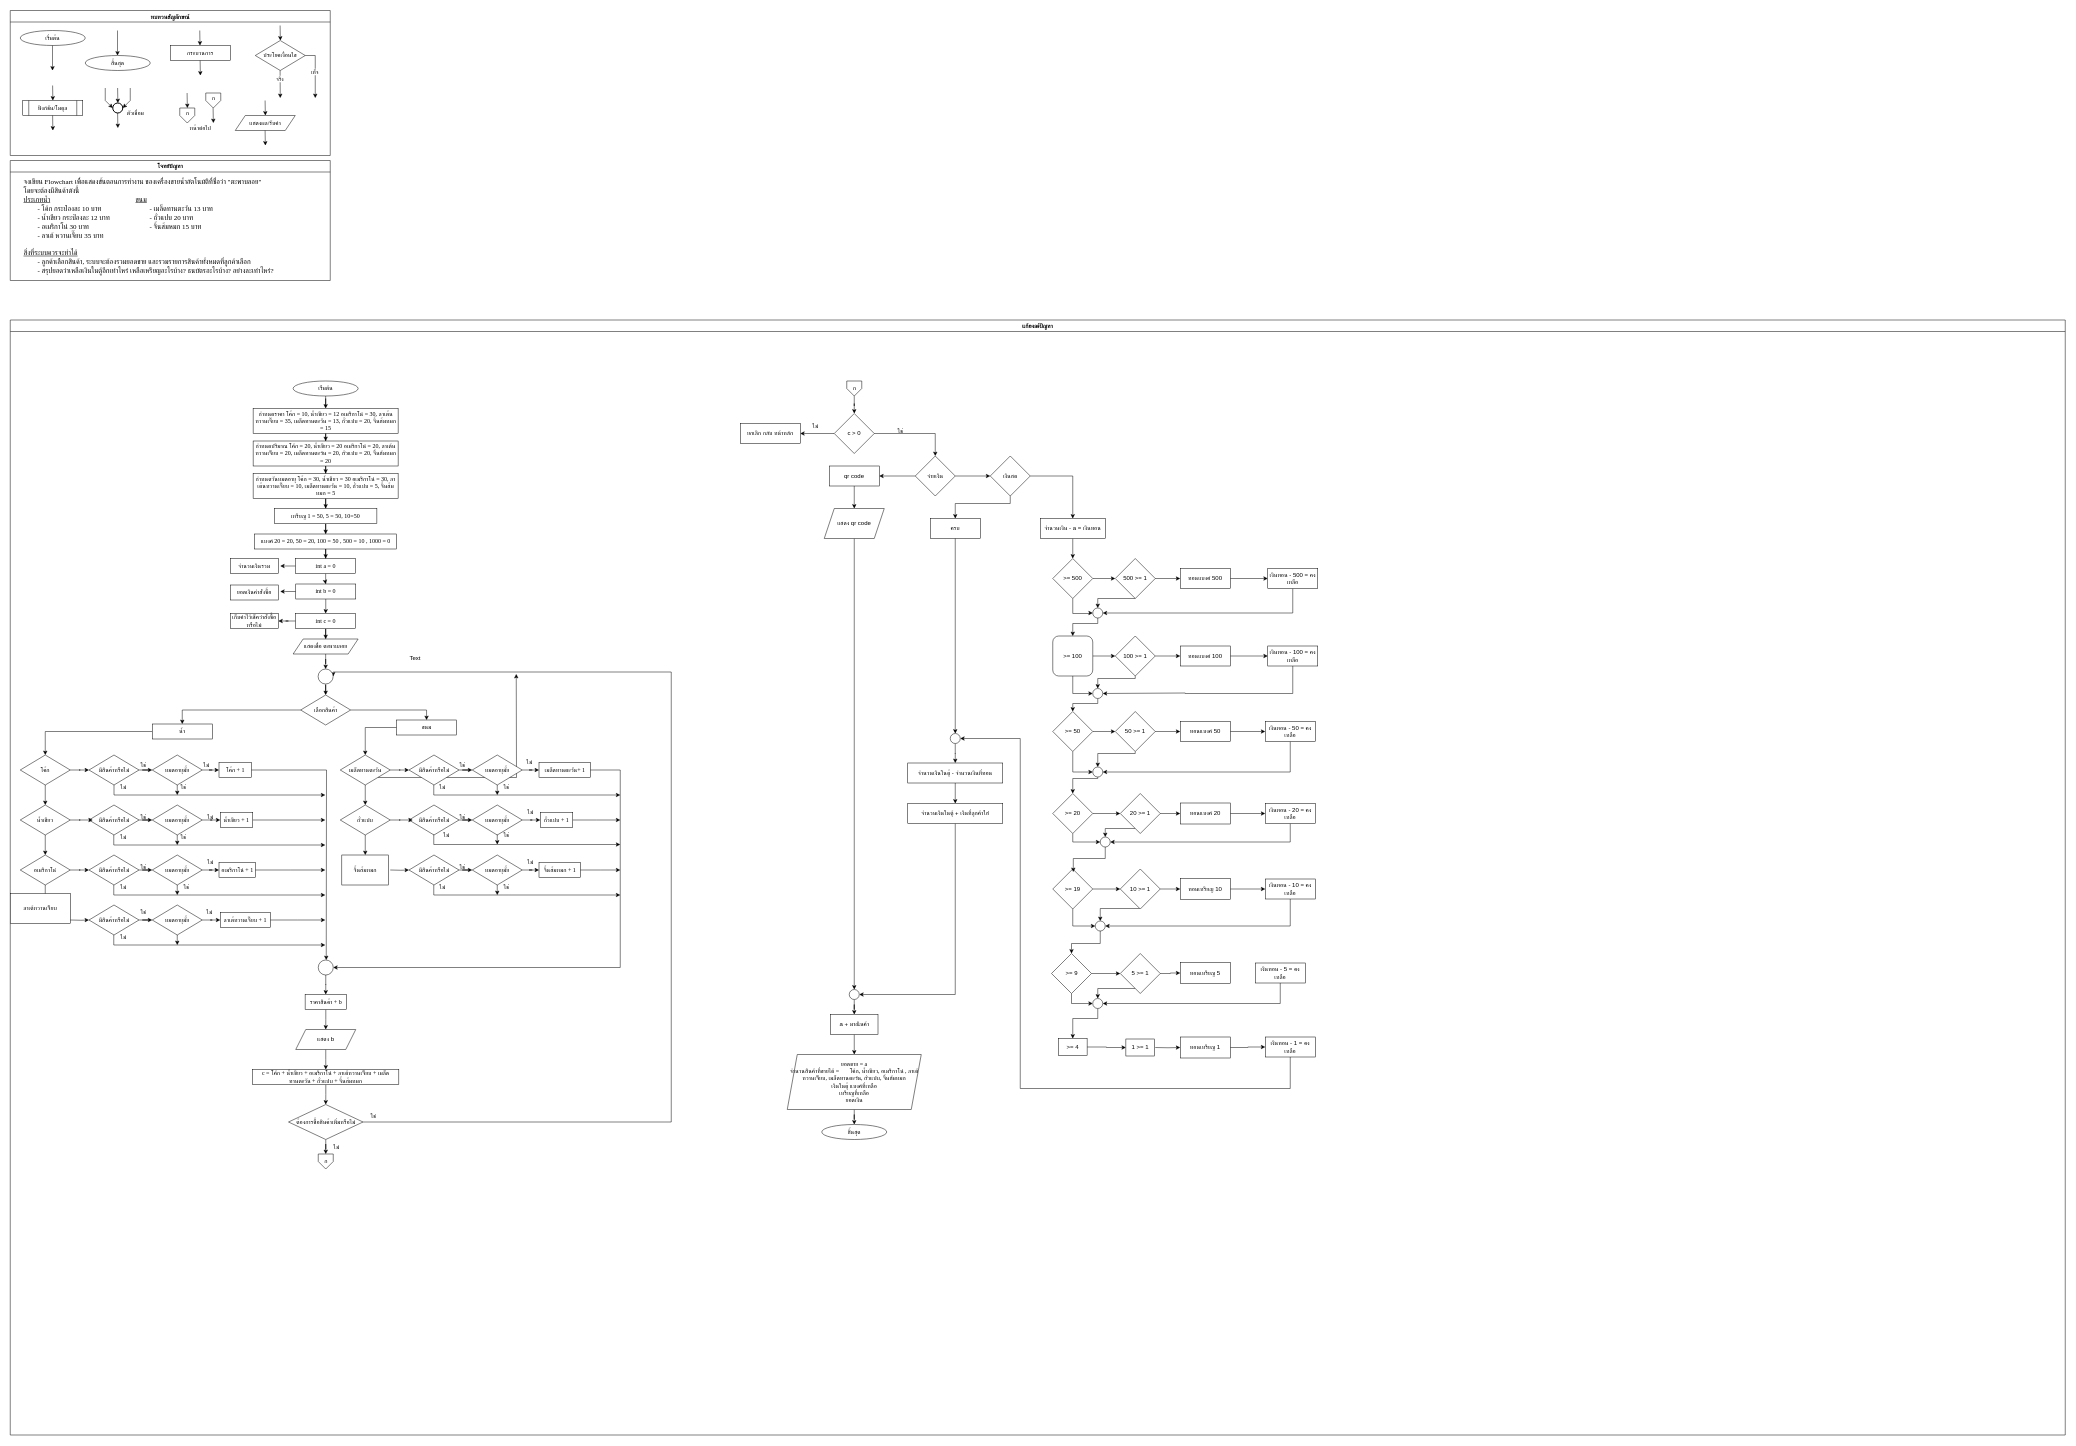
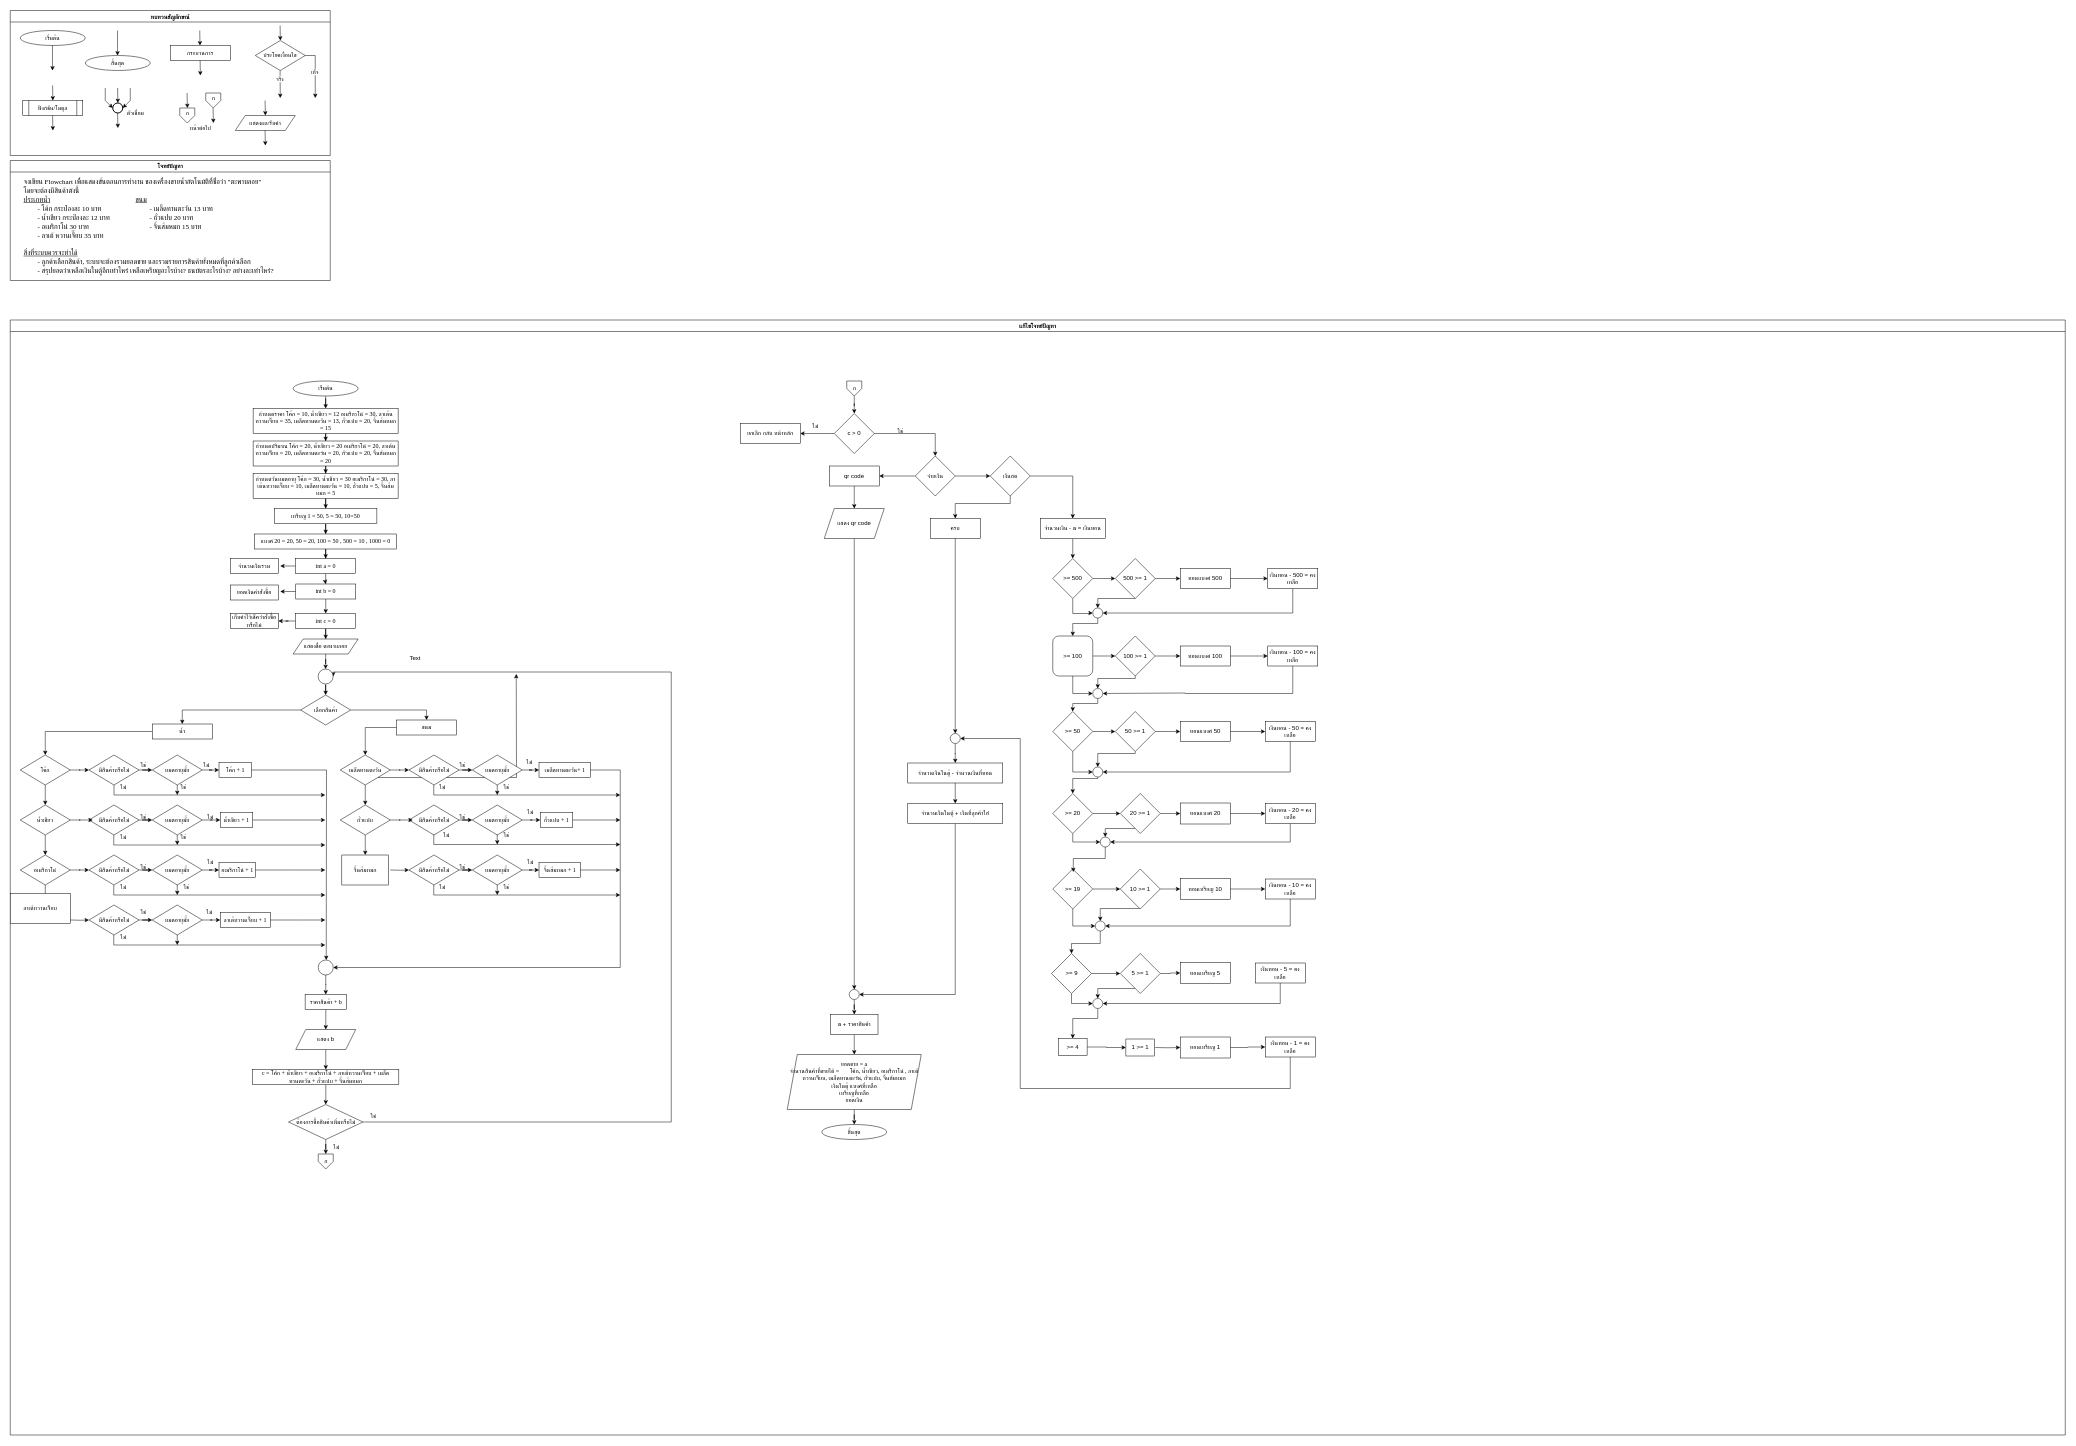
node "แก้องละ์ปัญหา": label "แก้องละ์ปัญหา" -> "แก้ไขโจทย์ปัญหา"
node "a + มาณินค้า": label "a + มาณินค้า" -> "a + ราคาสินค้า"
